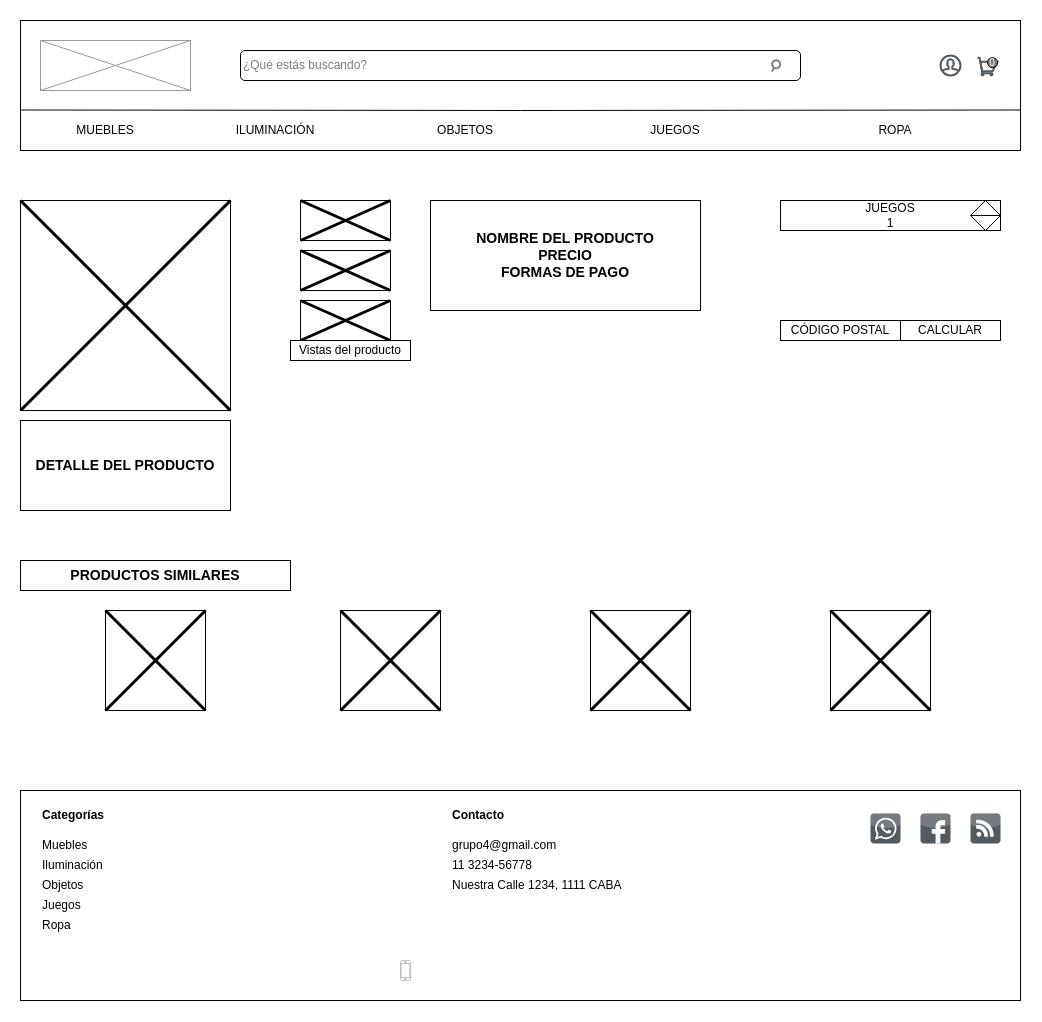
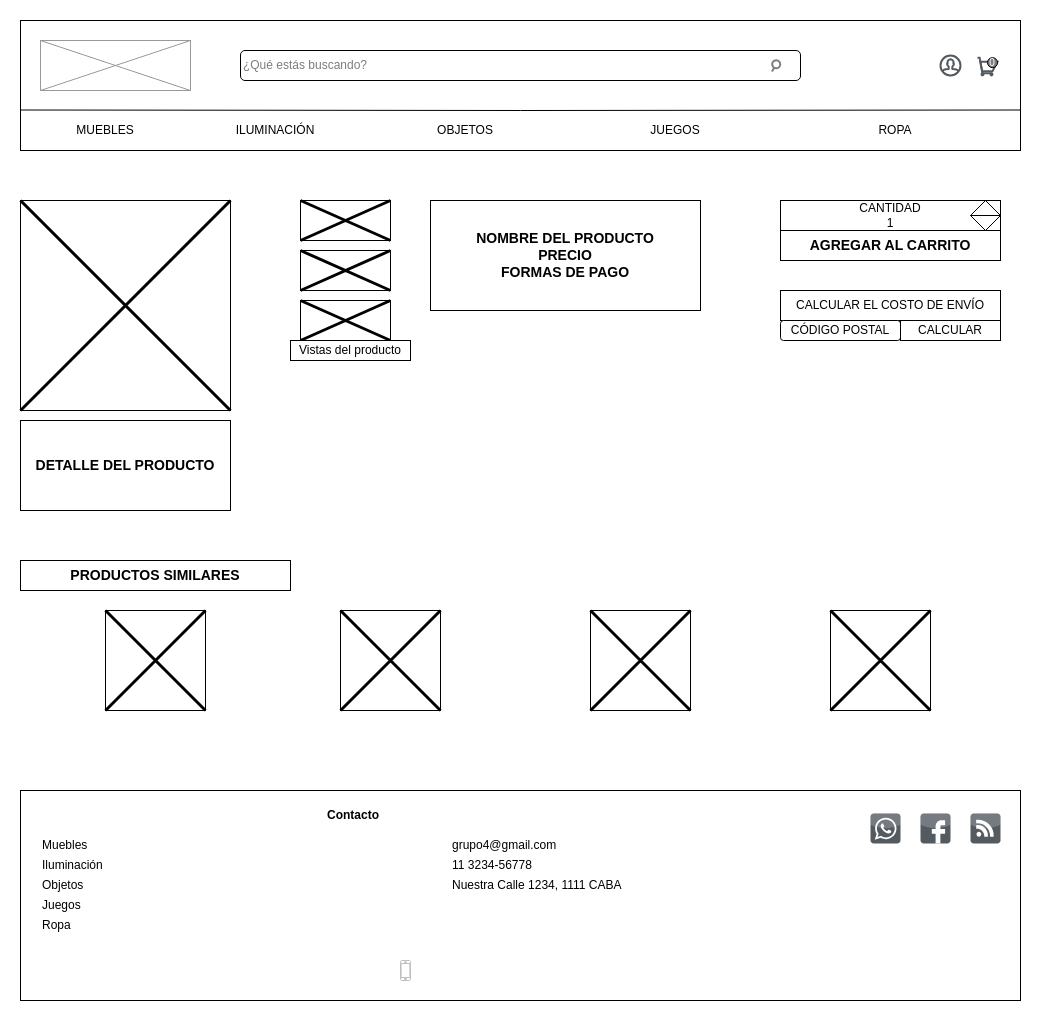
node "JUEGOS 1": label "JUEGOS 1" -> "CANTIDAD 1"
node "AGREGAR AL CARRITO": added
node "CALCULAR EL COSTO DE ENVÍO": added
node "CÓDIGO POSTAL": shape rectangle -> rounded rectangle
node "Categorías": removed
node "Contacto": moved (511, 816) -> (386, 816)
